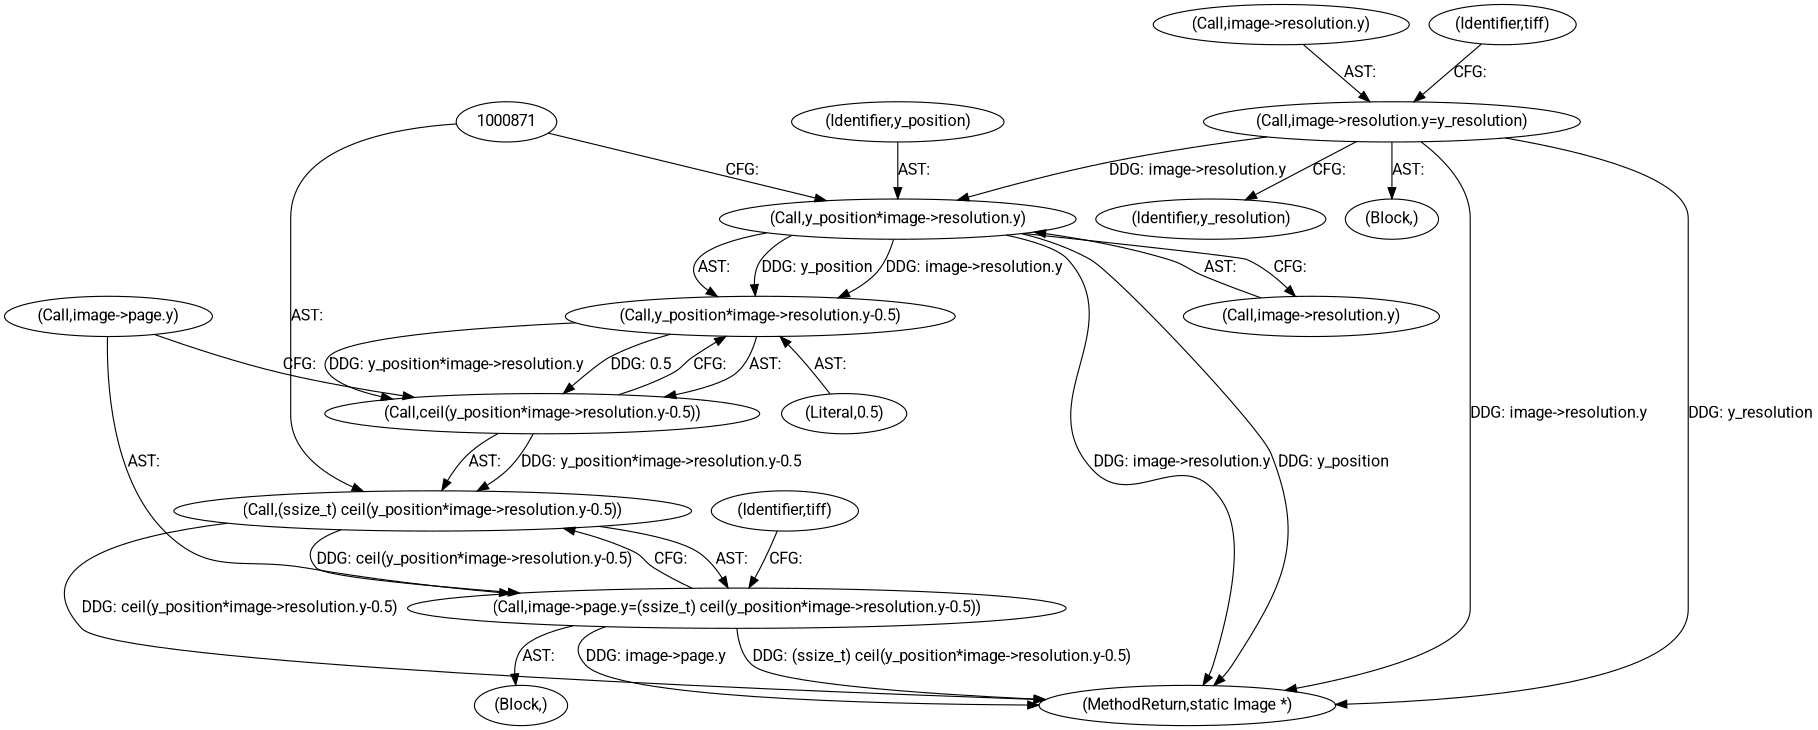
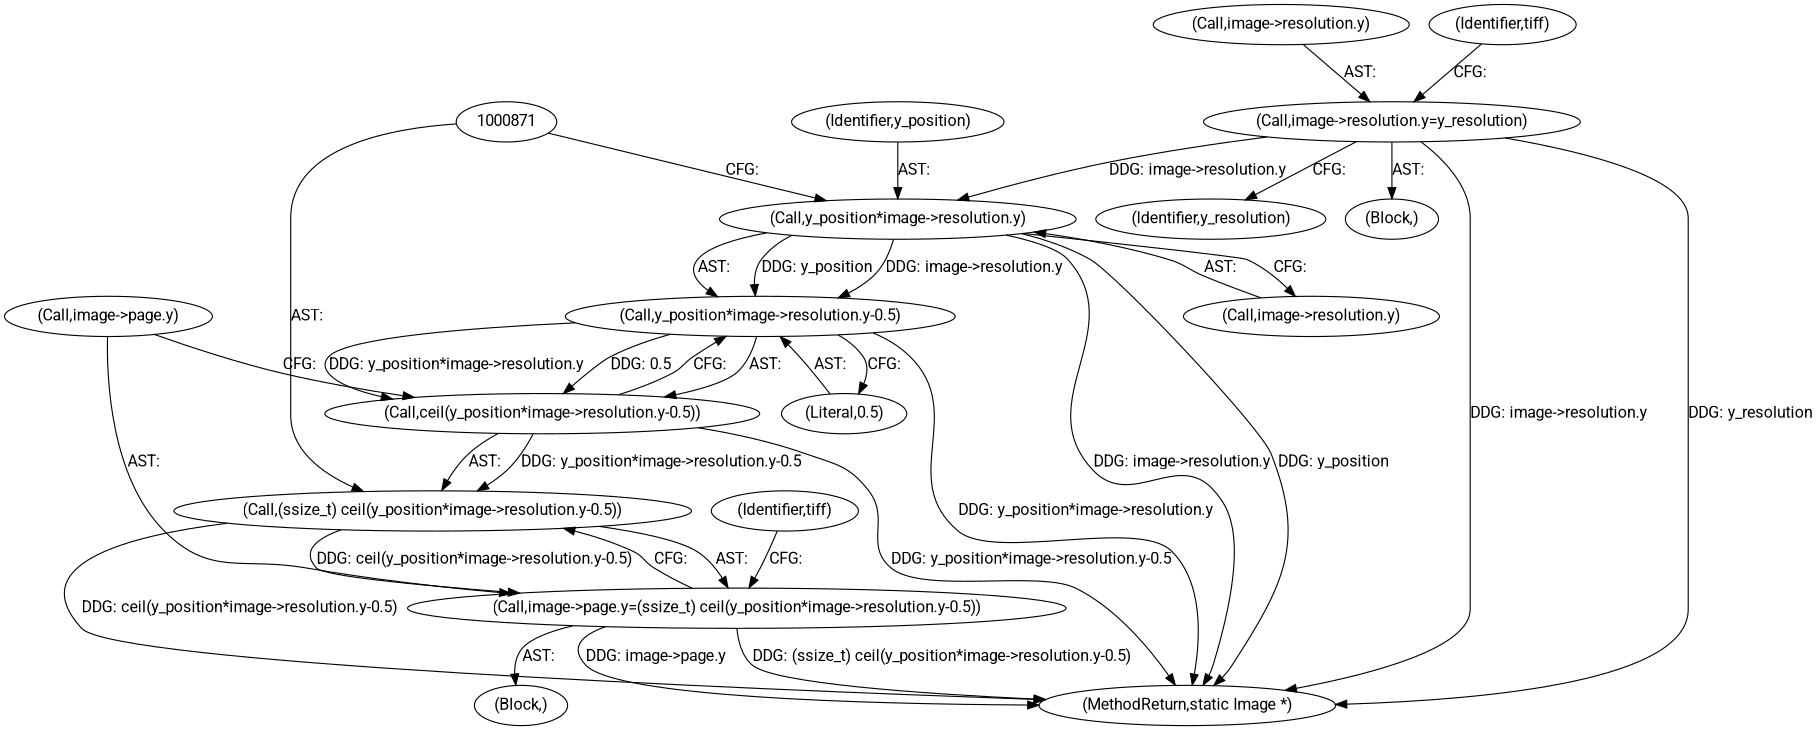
edge "(Call,y_position*image->resolution.y-0.5)" -> "(Literal,0.5)": added, label "CFG:"
edge "(Call,y_position*image->resolution.y-0.5)" -> "(MethodReturn,static Image *)": added, label "DDG: y_position*image->resolution.y"
edge "(Call,ceil(y_position*image->resolution.y-0.5))" -> "(MethodReturn,static Image *)": added, label "DDG: y_position*image->resolution.y-0.5"
